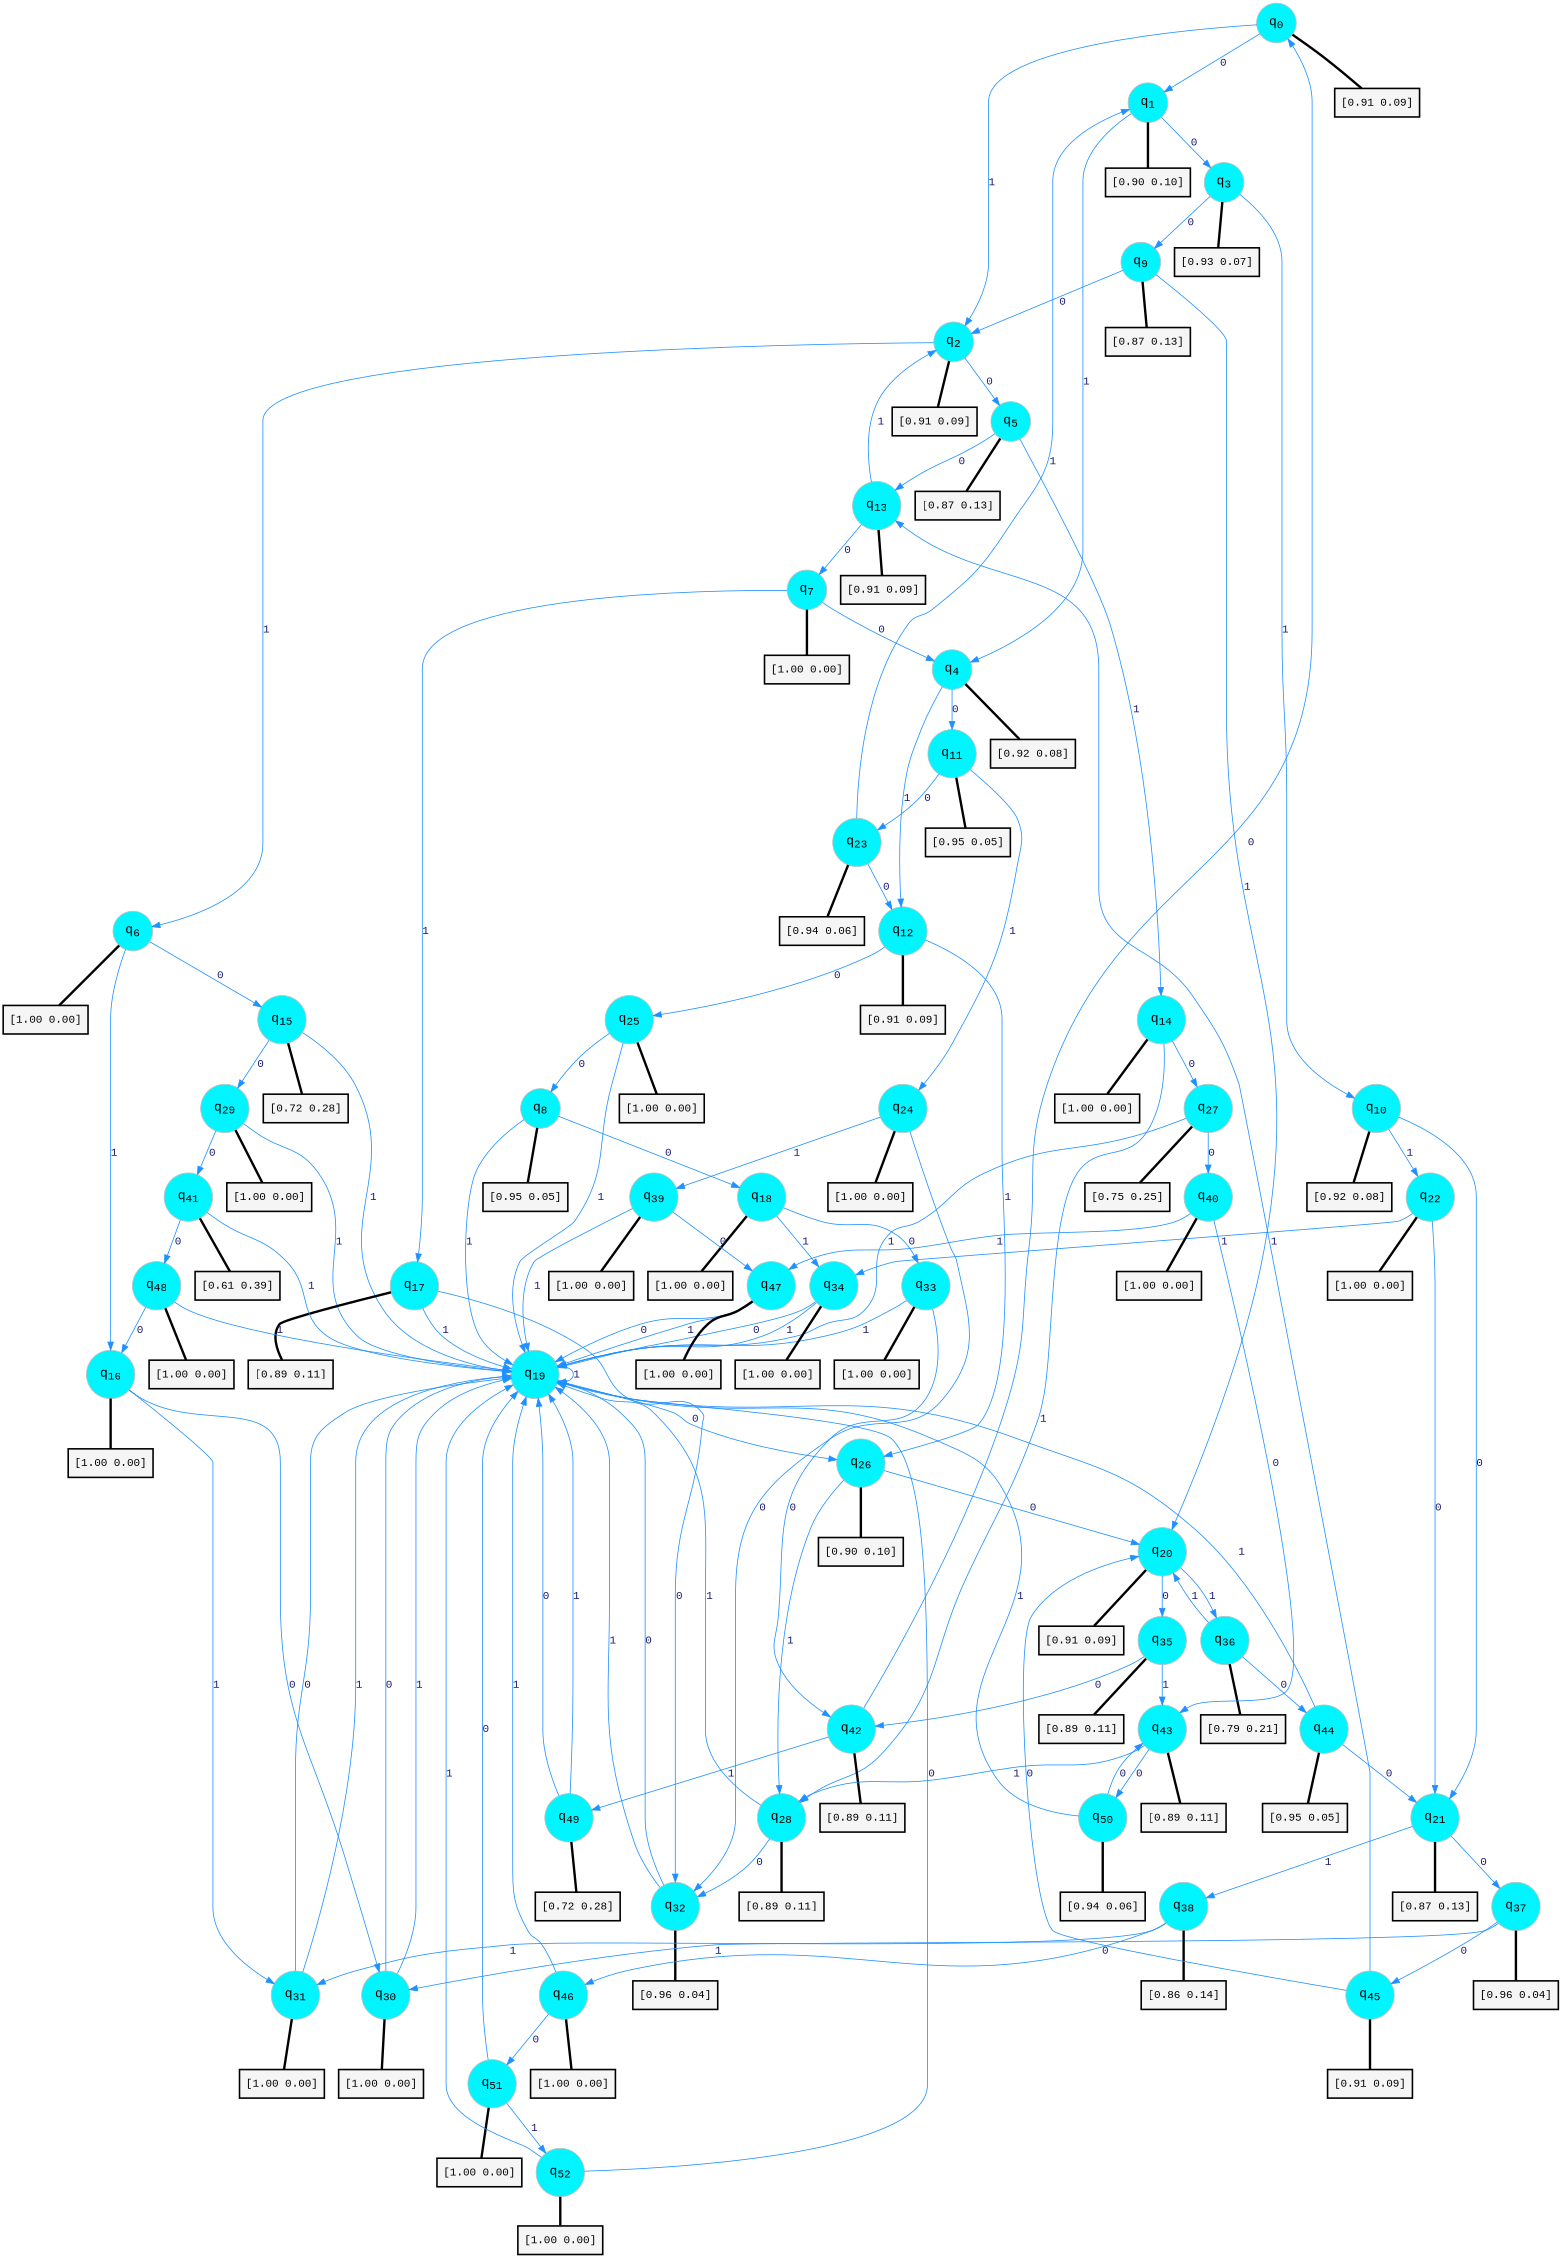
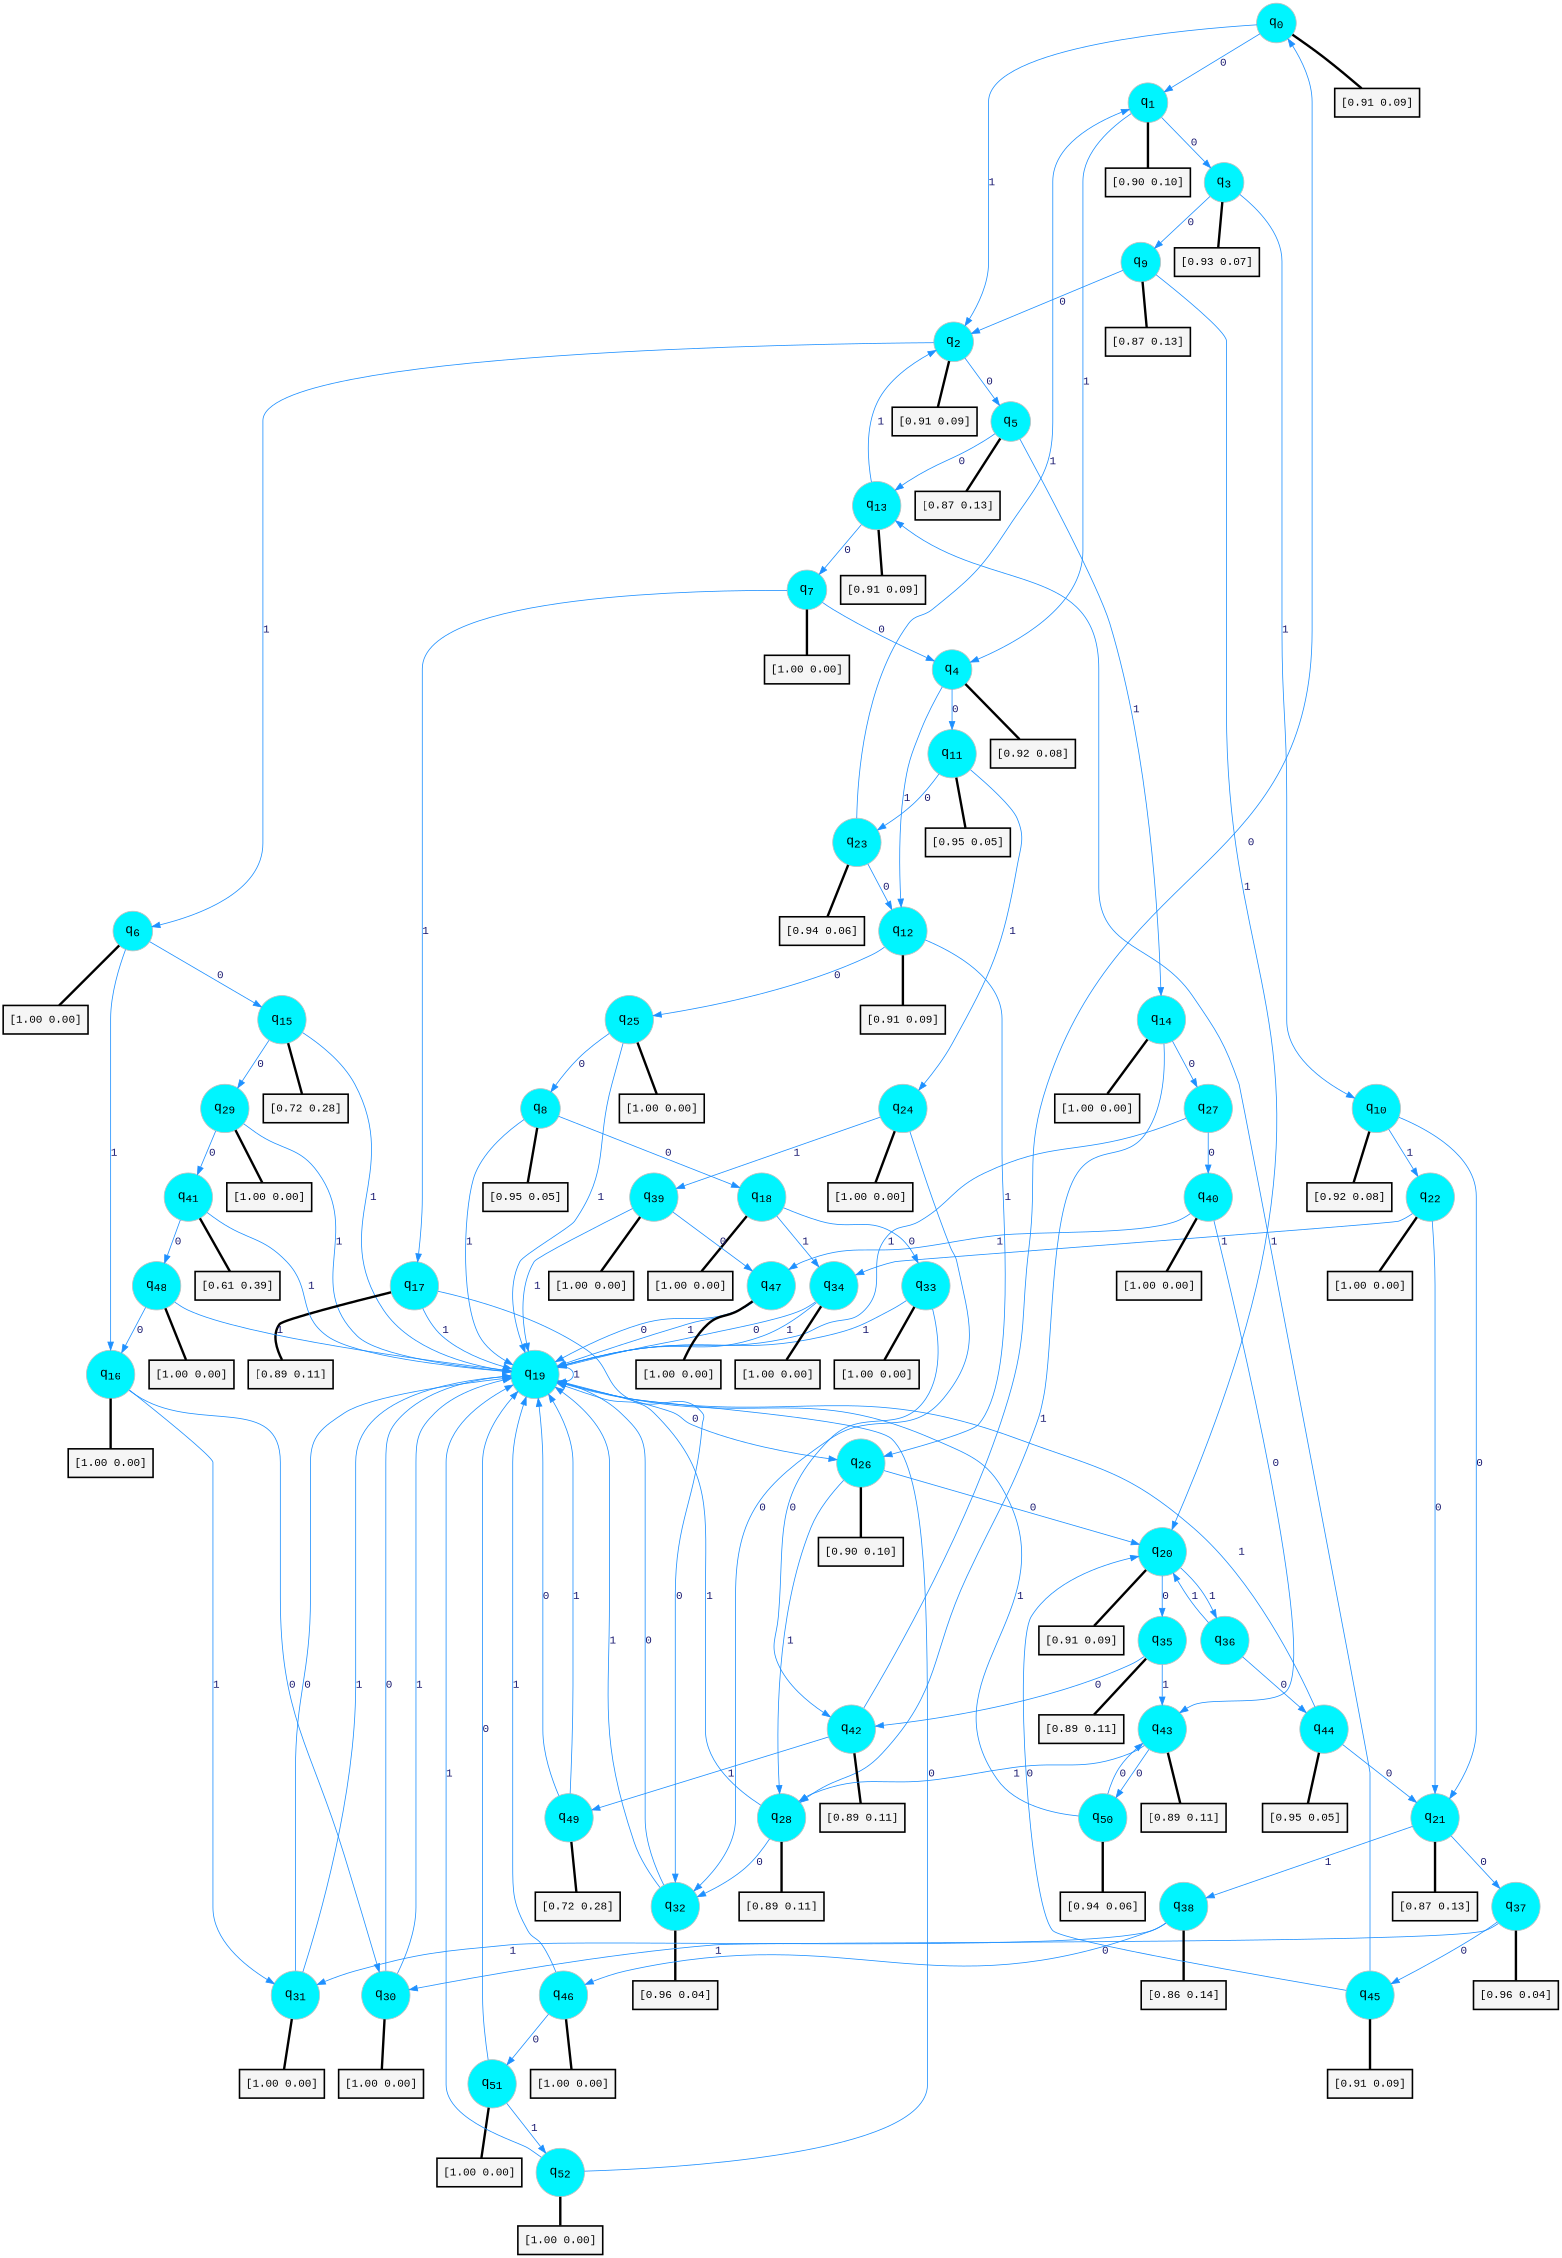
node "[0.75 0.25]": removed
node "[0.79 0.21]": removed
